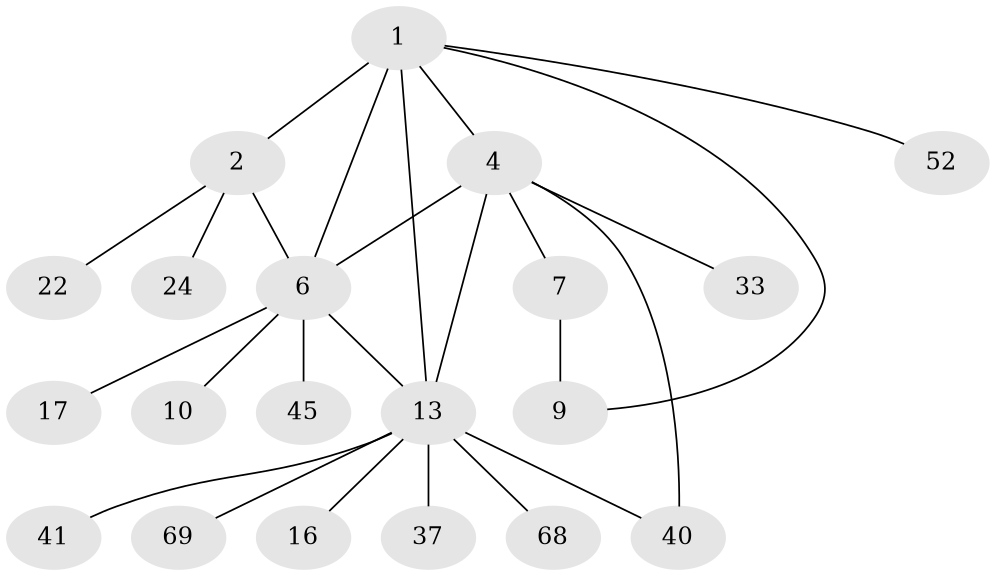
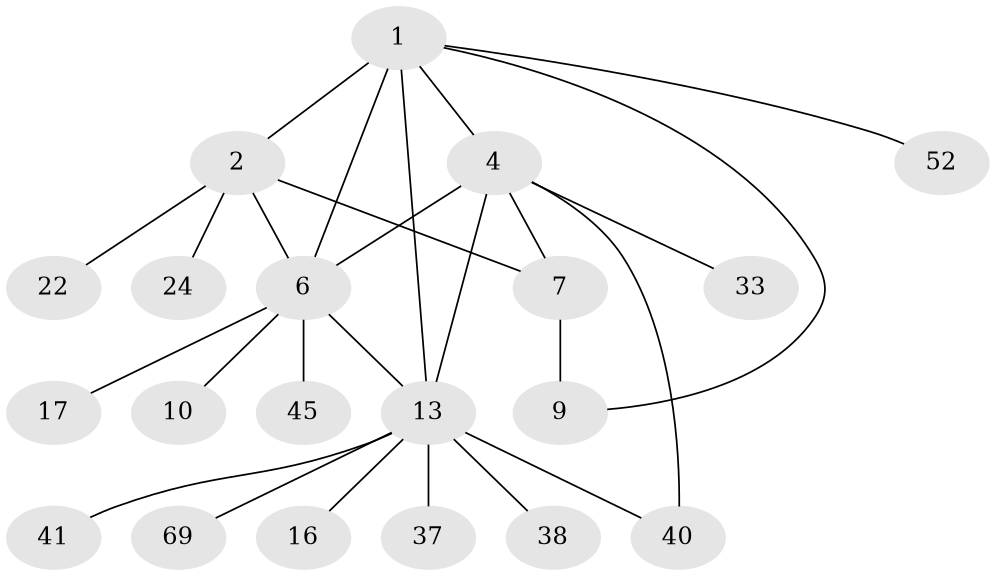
edge "2" -- "7": added
node "68": label "68" -> "38"
